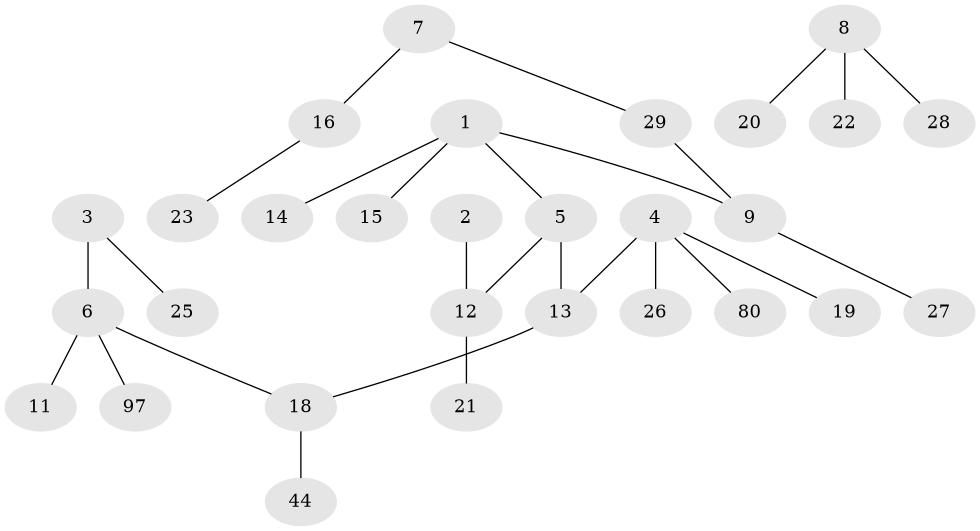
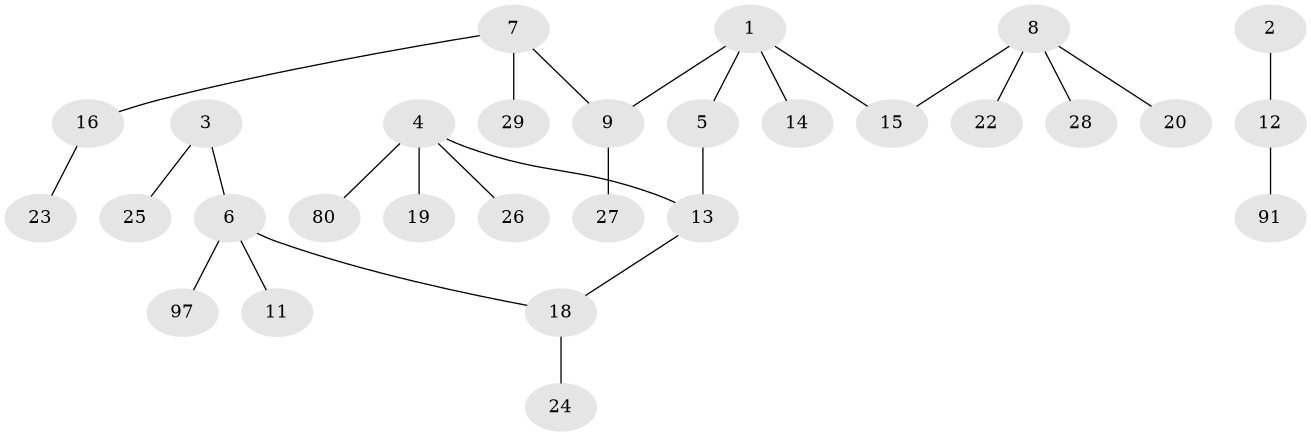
edge "8" -- "15": added
edge "29" -- "9": now "7" -- "9"
edge "5" -- "12": removed
node "21": label "21" -> "91"
node "44": label "44" -> "24"
